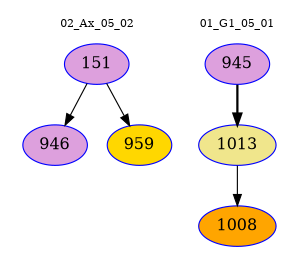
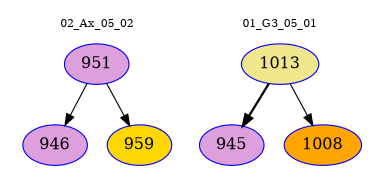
cluster "01_G1_05_01": label "01_G1_05_01" -> "01_G3_05_01"
node "151": label "151" -> "951"
edge "945" -> "1013": reversed
